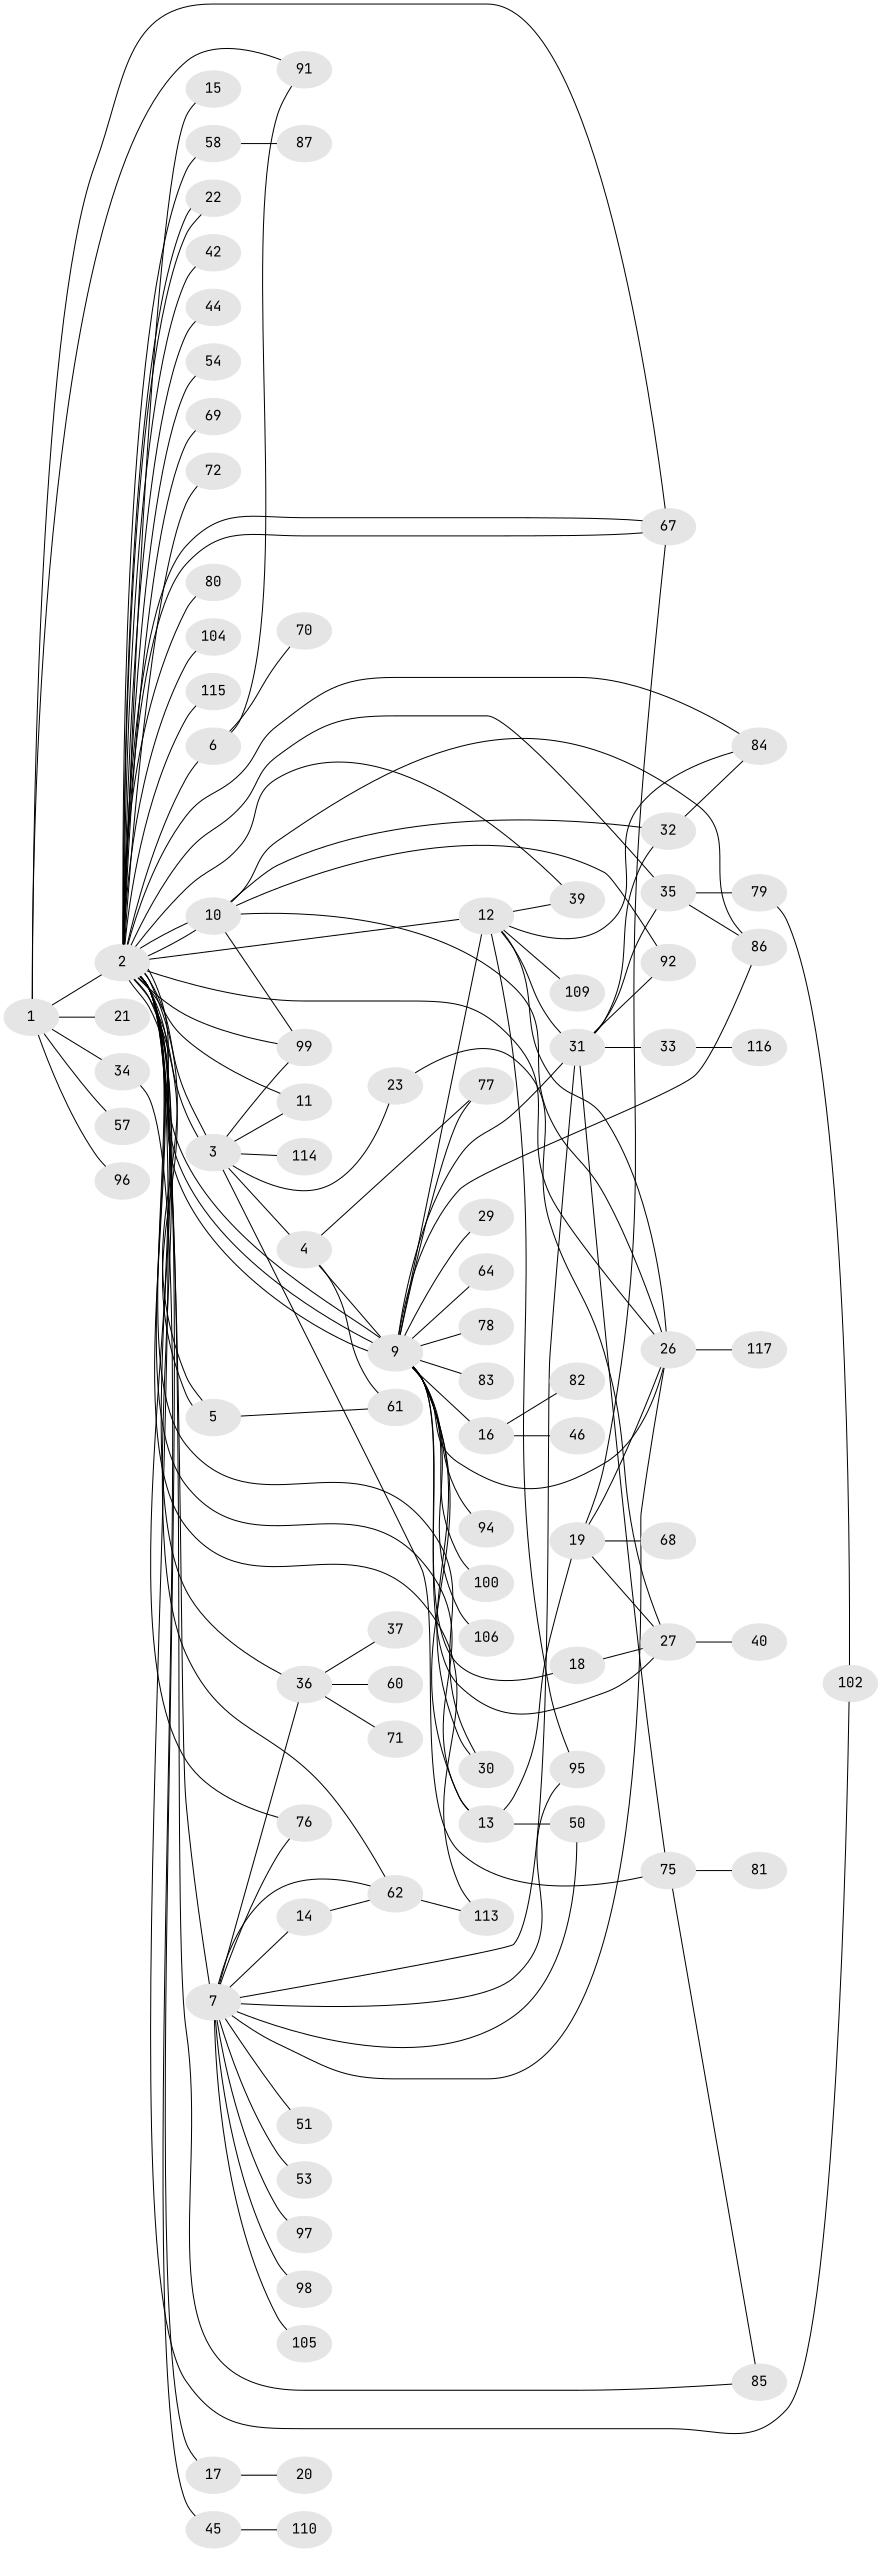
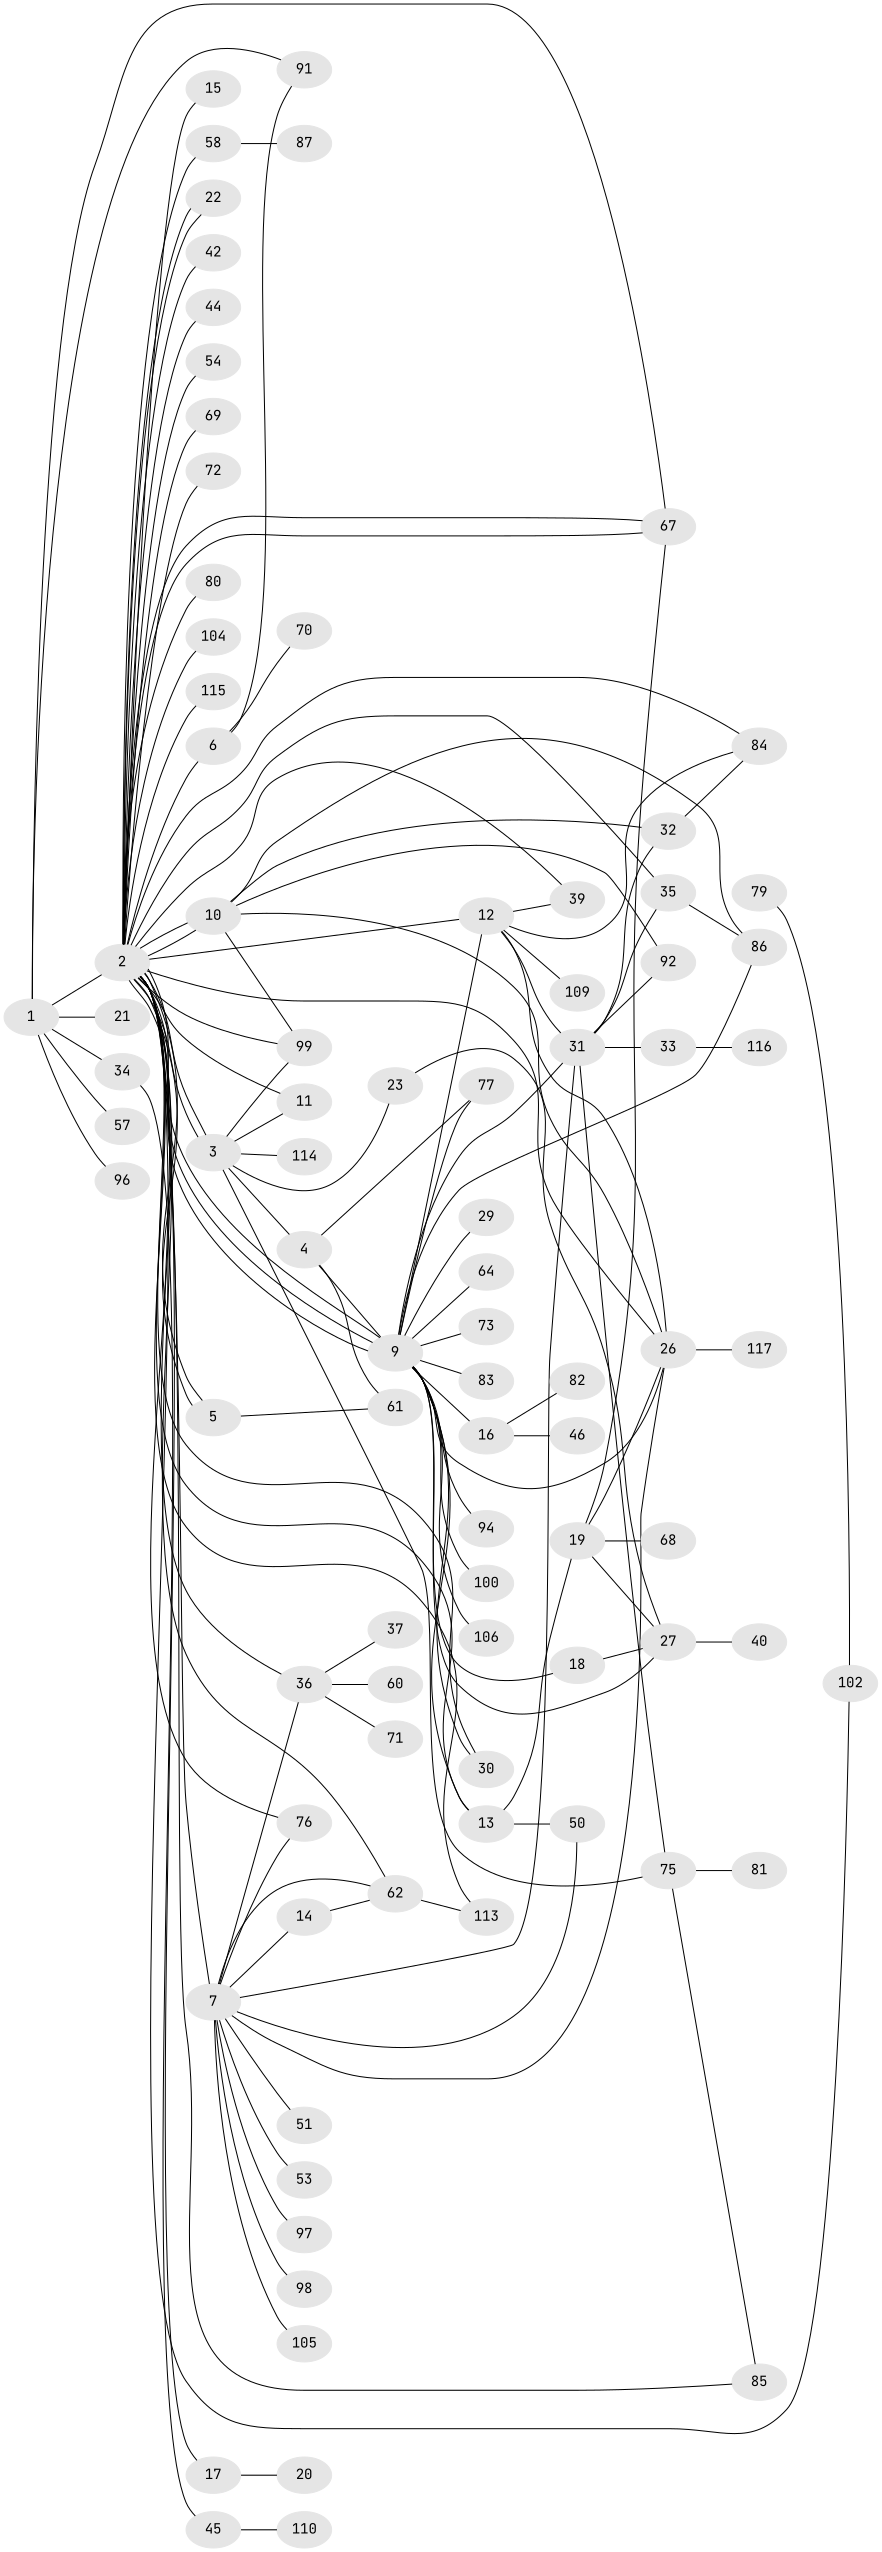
edge "35" -- "79": removed
node "78": label "78" -> "73"
node "95": removed
